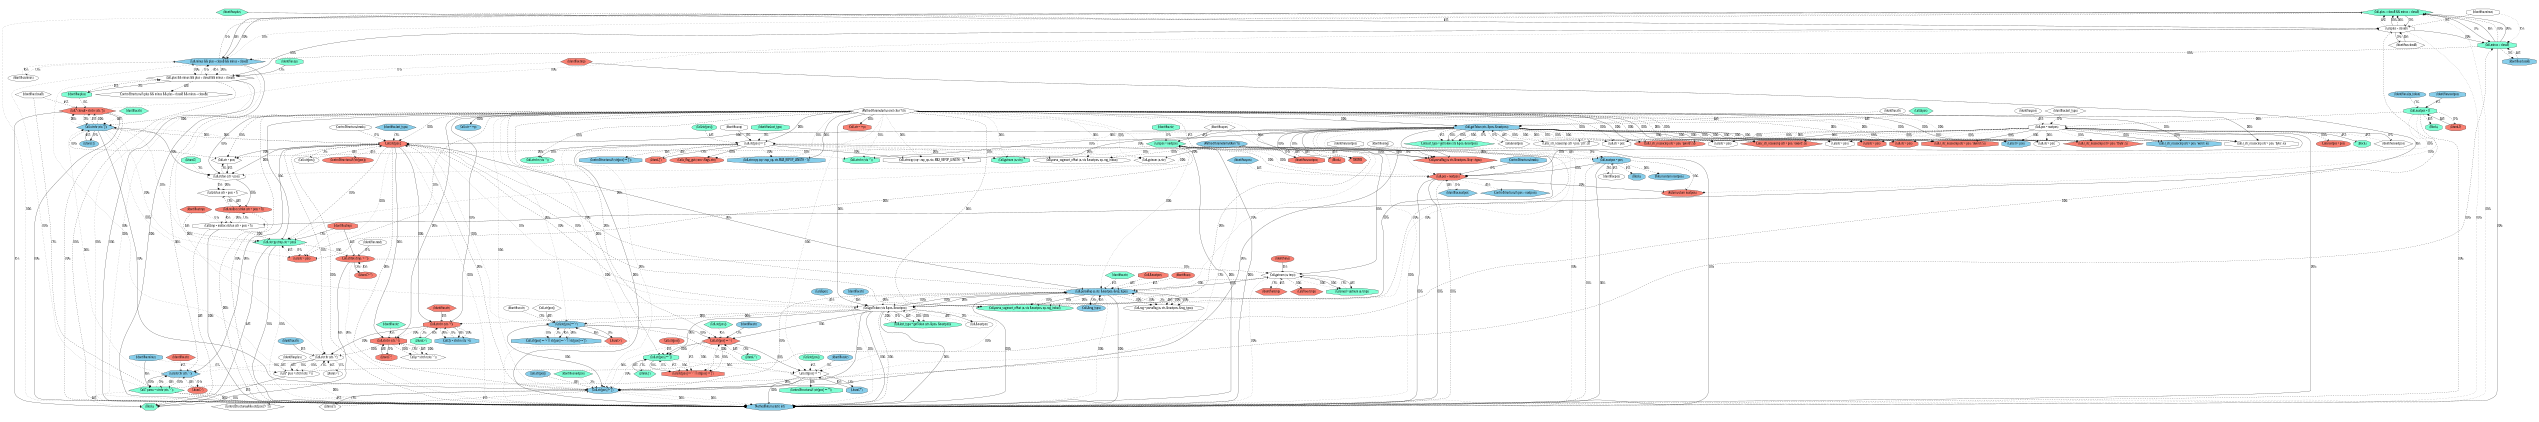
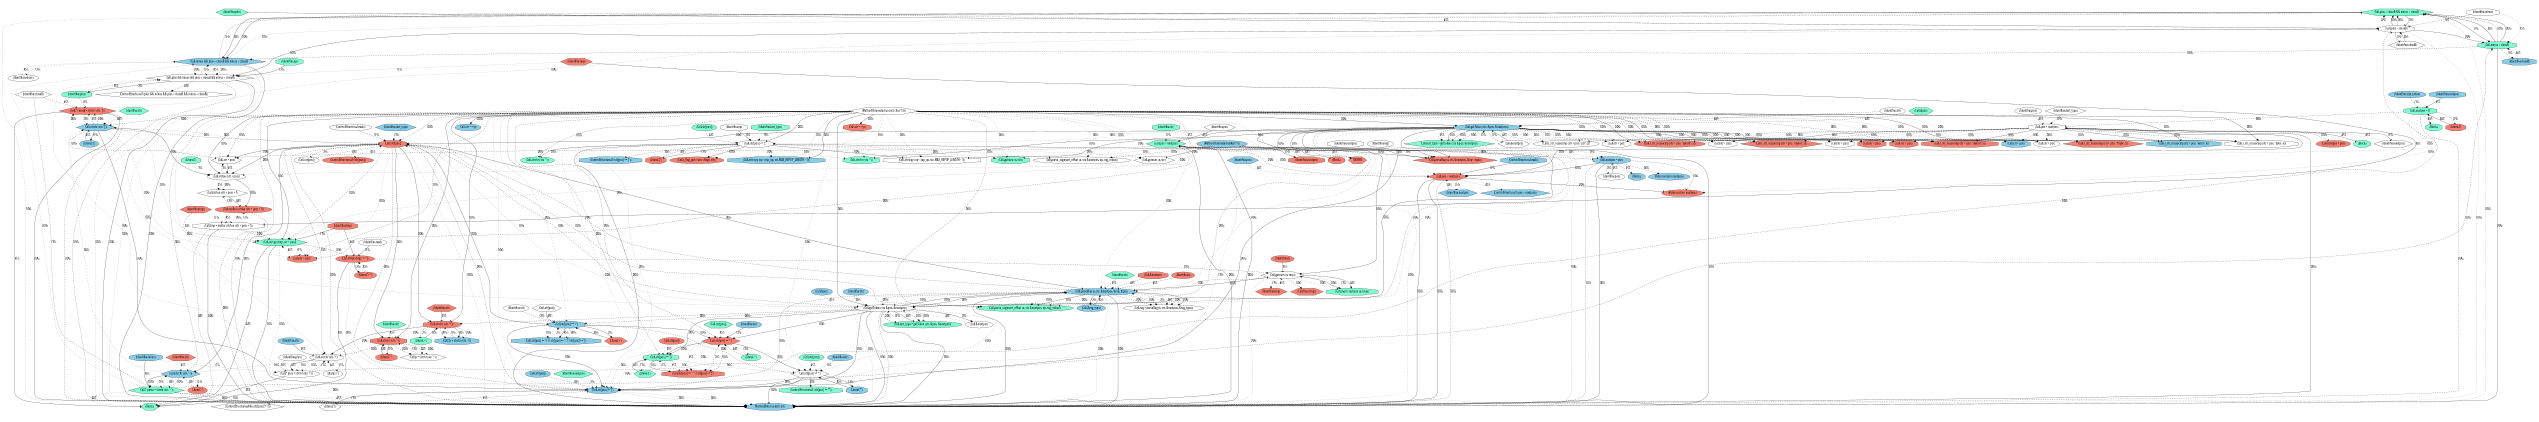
edge "(Call,str[pos] == '[')" -> "(ControlStructure,if (str[pos] == '['))": arrowhead diamond -> tee
edge "(Call,!str[pos])" -> "(Call,str[pos] == '+')": style dotted -> solid
